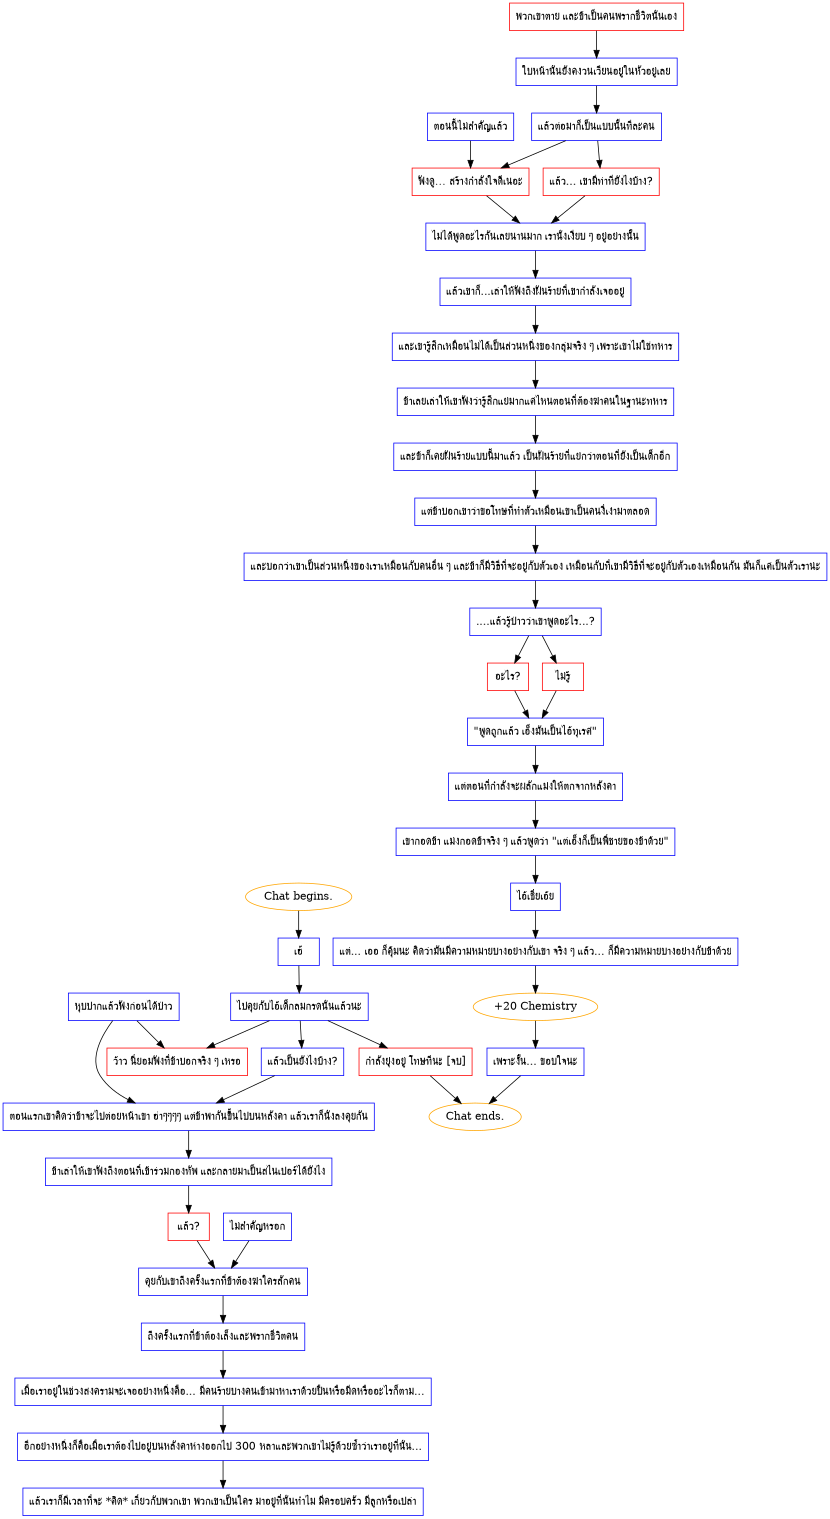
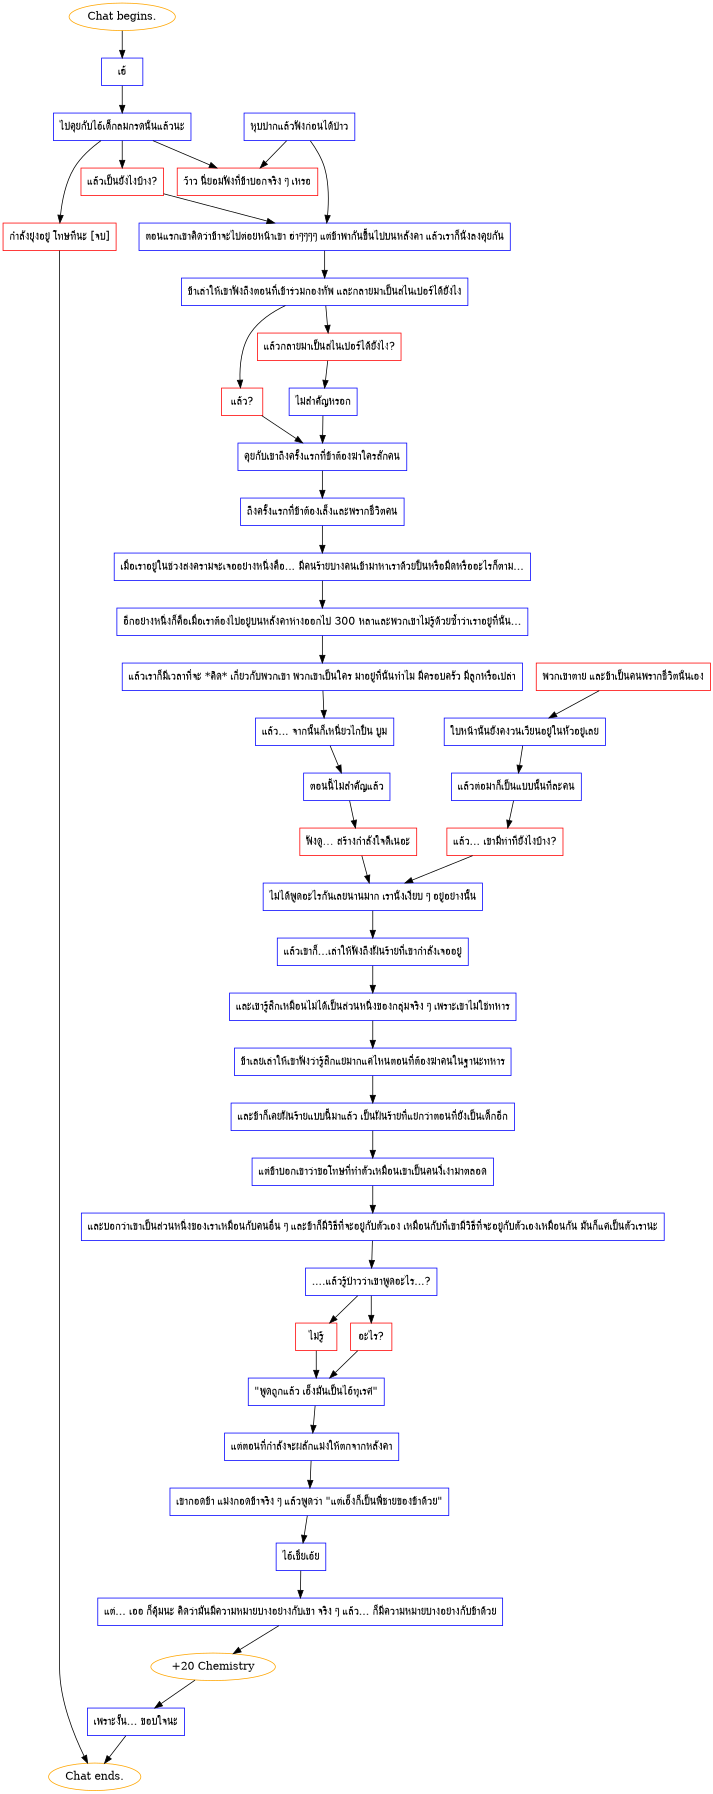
edge "แล้วต่อมาก็เป็นแบบนั้นทีละคน" -> "ฟังดู… สร้างกำลังใจดีเนอะ": removed
node "แล้วกลายมาเป็นสไนเปอร์ได้ยังไง?": added
node "แล้ว... จากนั้นก็เหนี่ยวไกปืน บูม": added
node "แล้วเป็นยังไงบ้าง?": color blue -> red
